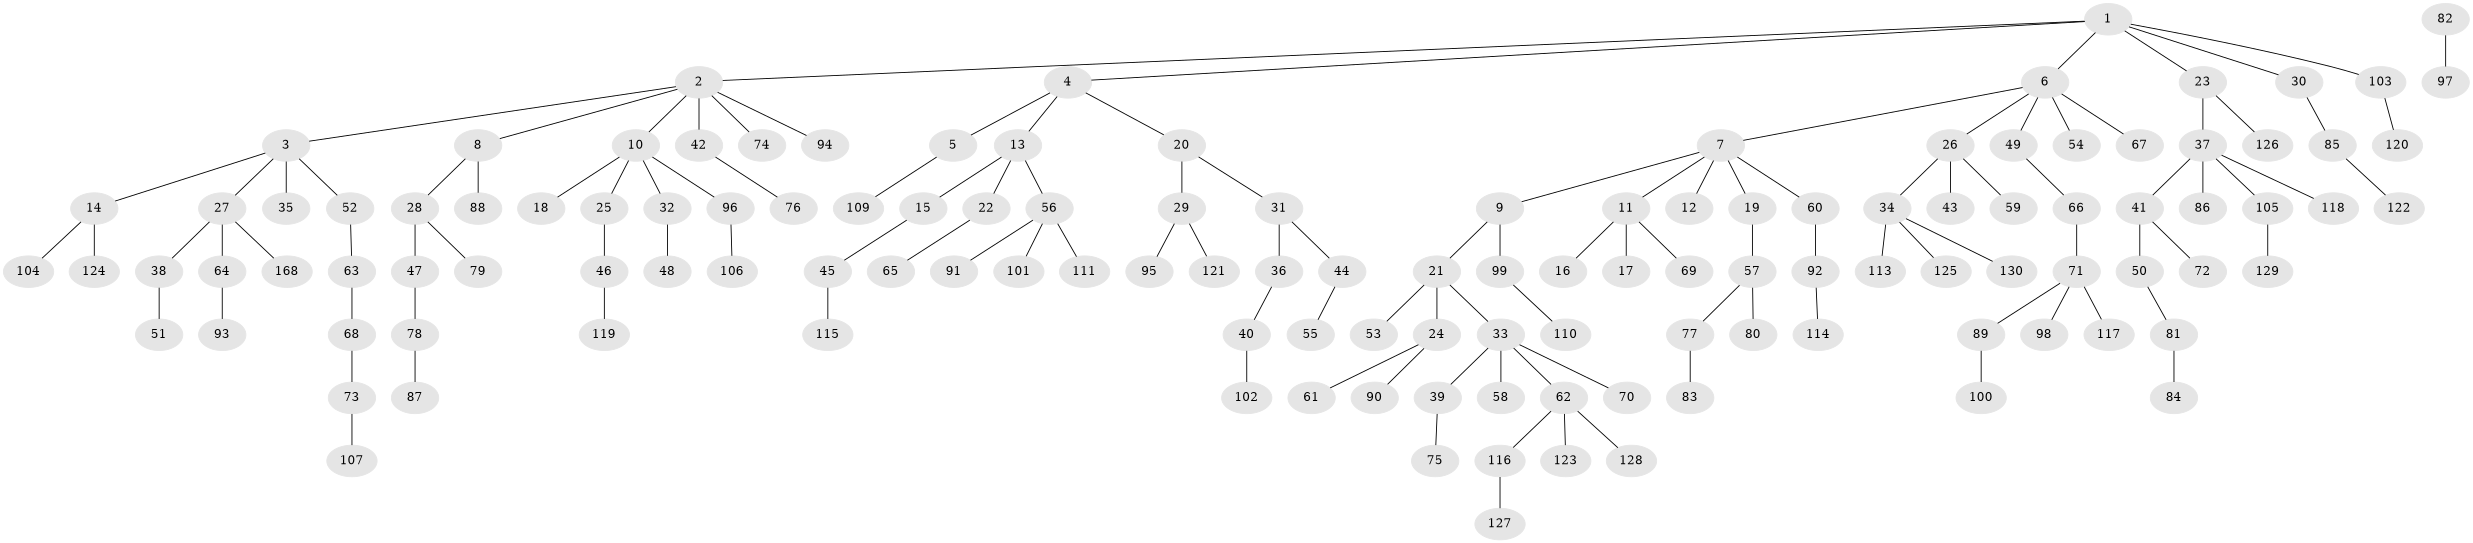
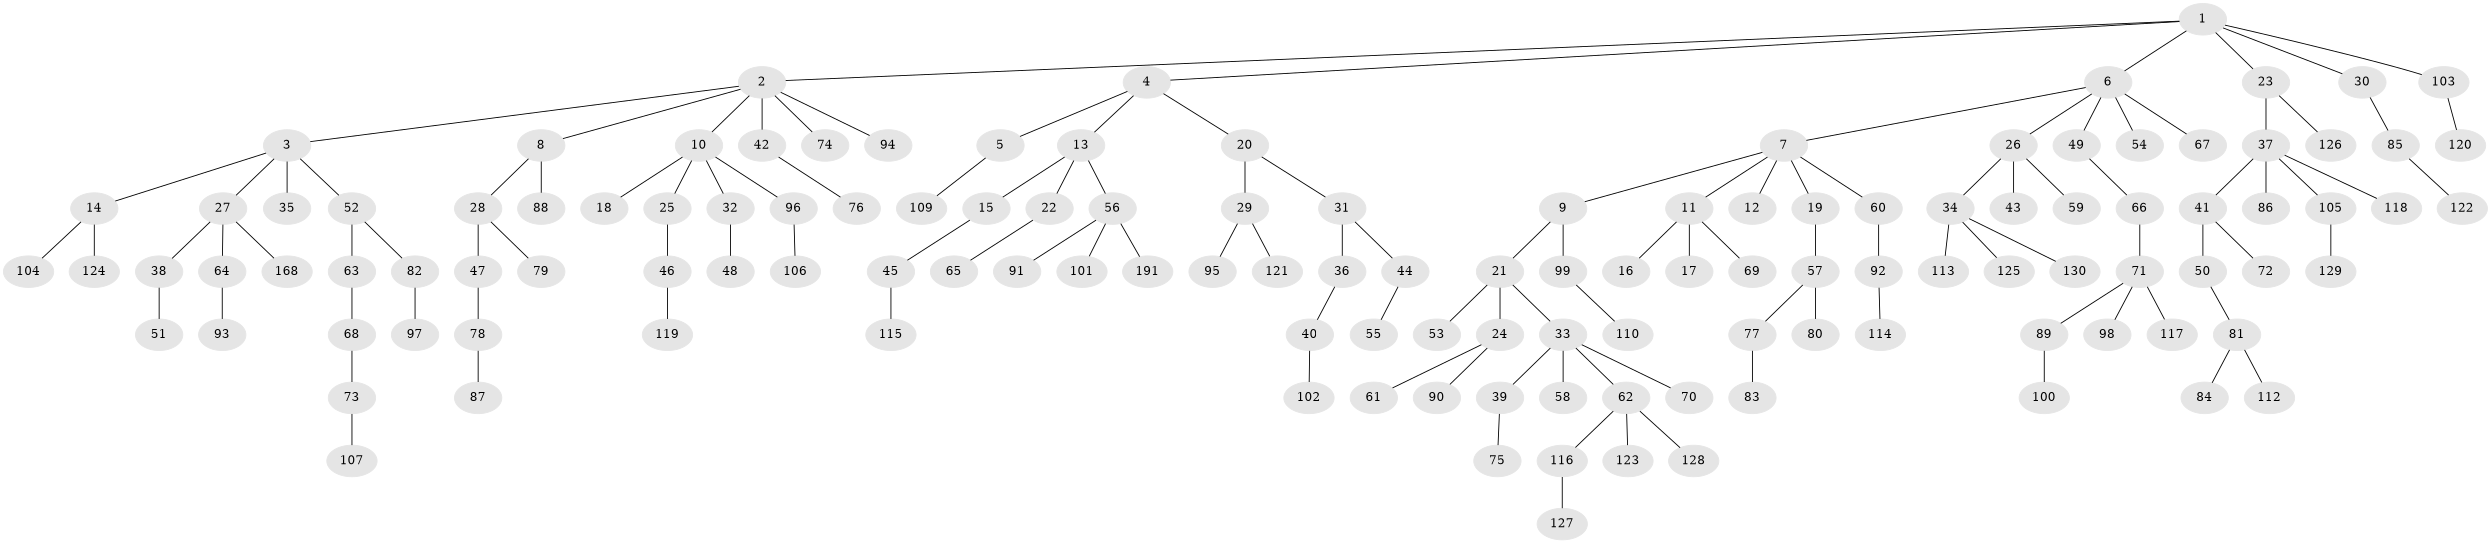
edge "52" -- "82": added
node "111": label "111" -> "191"
node "112": added
